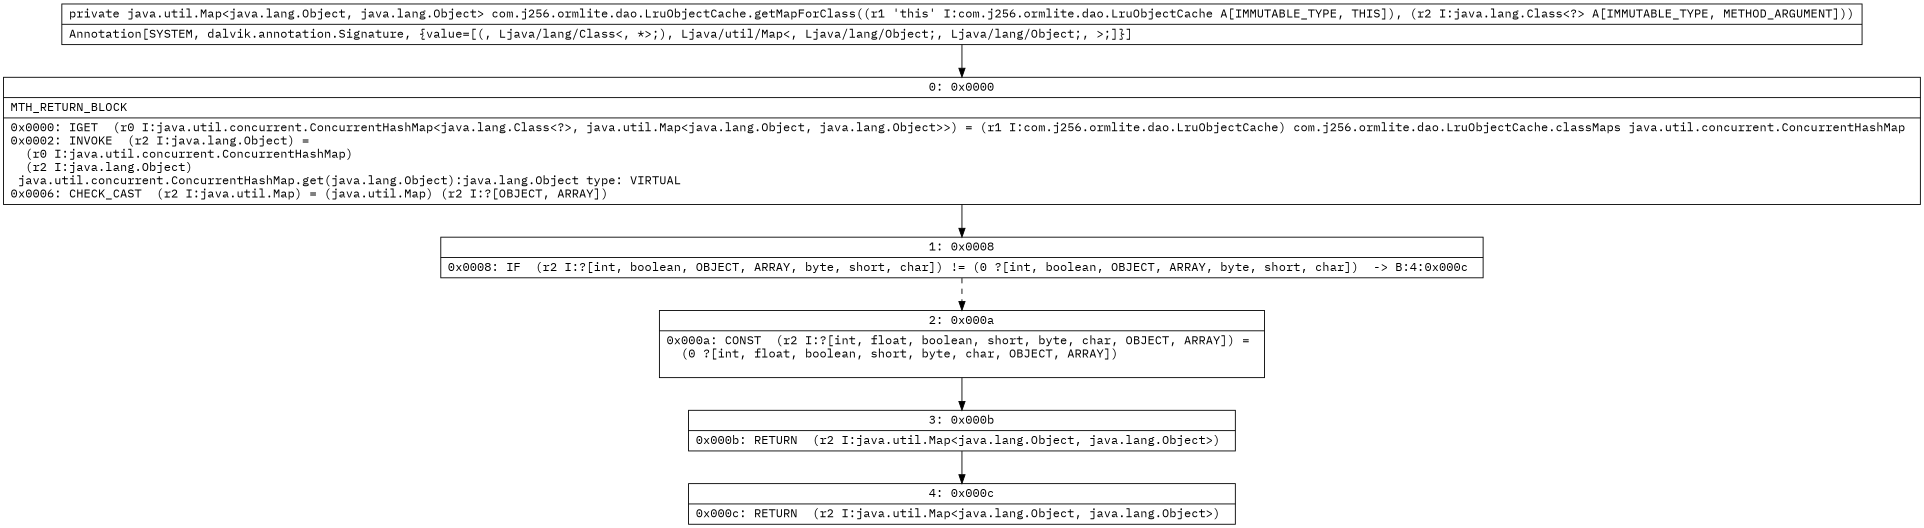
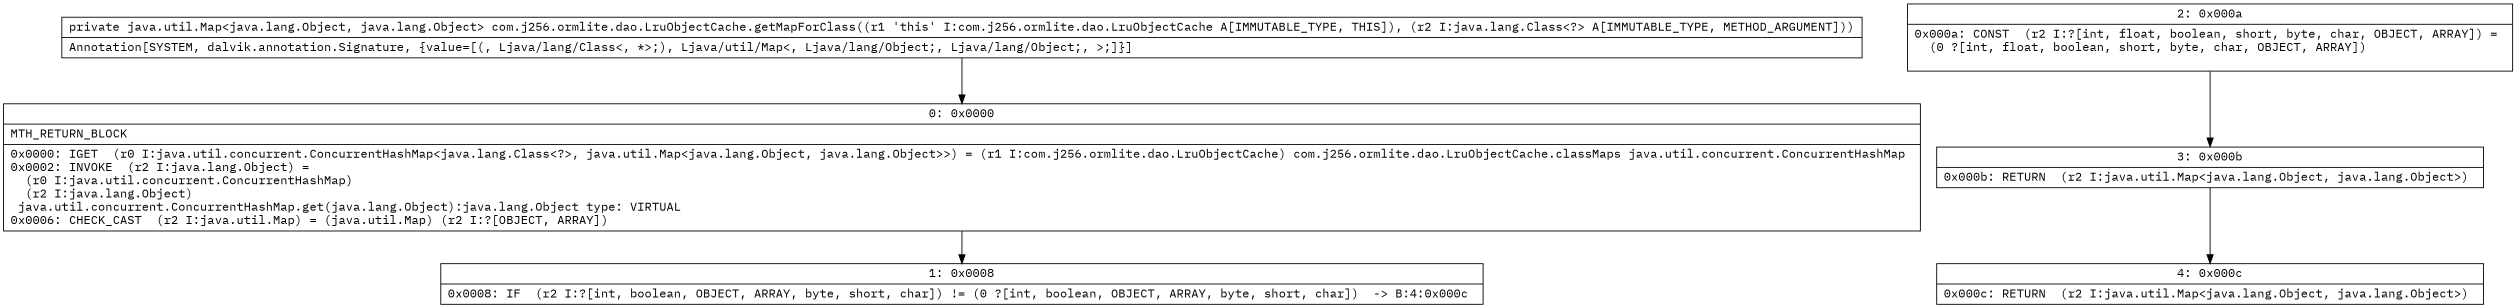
edge "1: 0x0008" -> "2: 0x000a": removed
